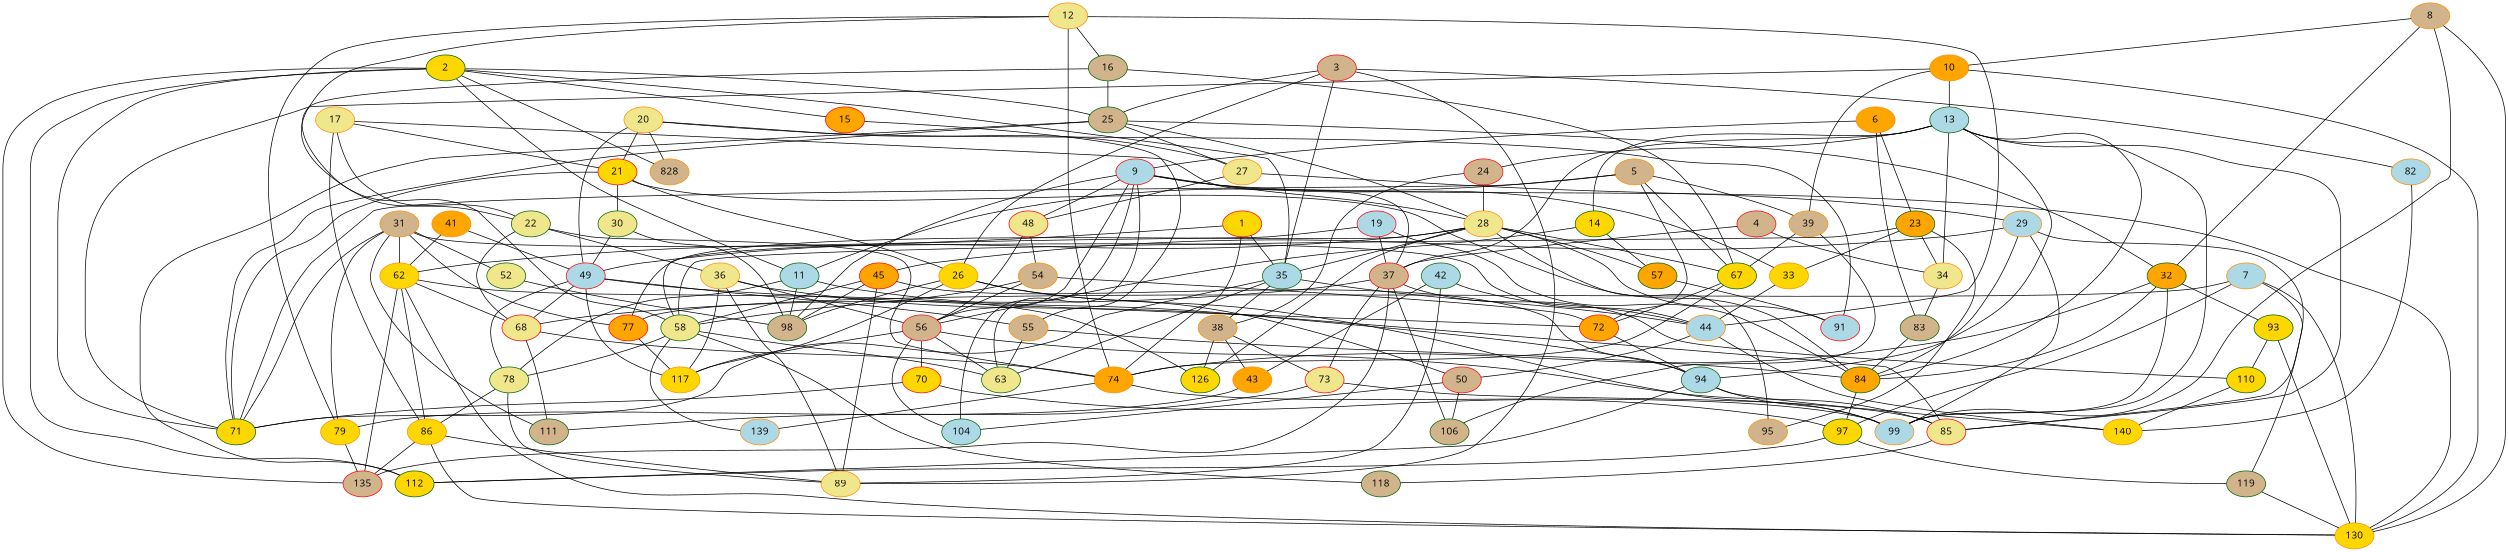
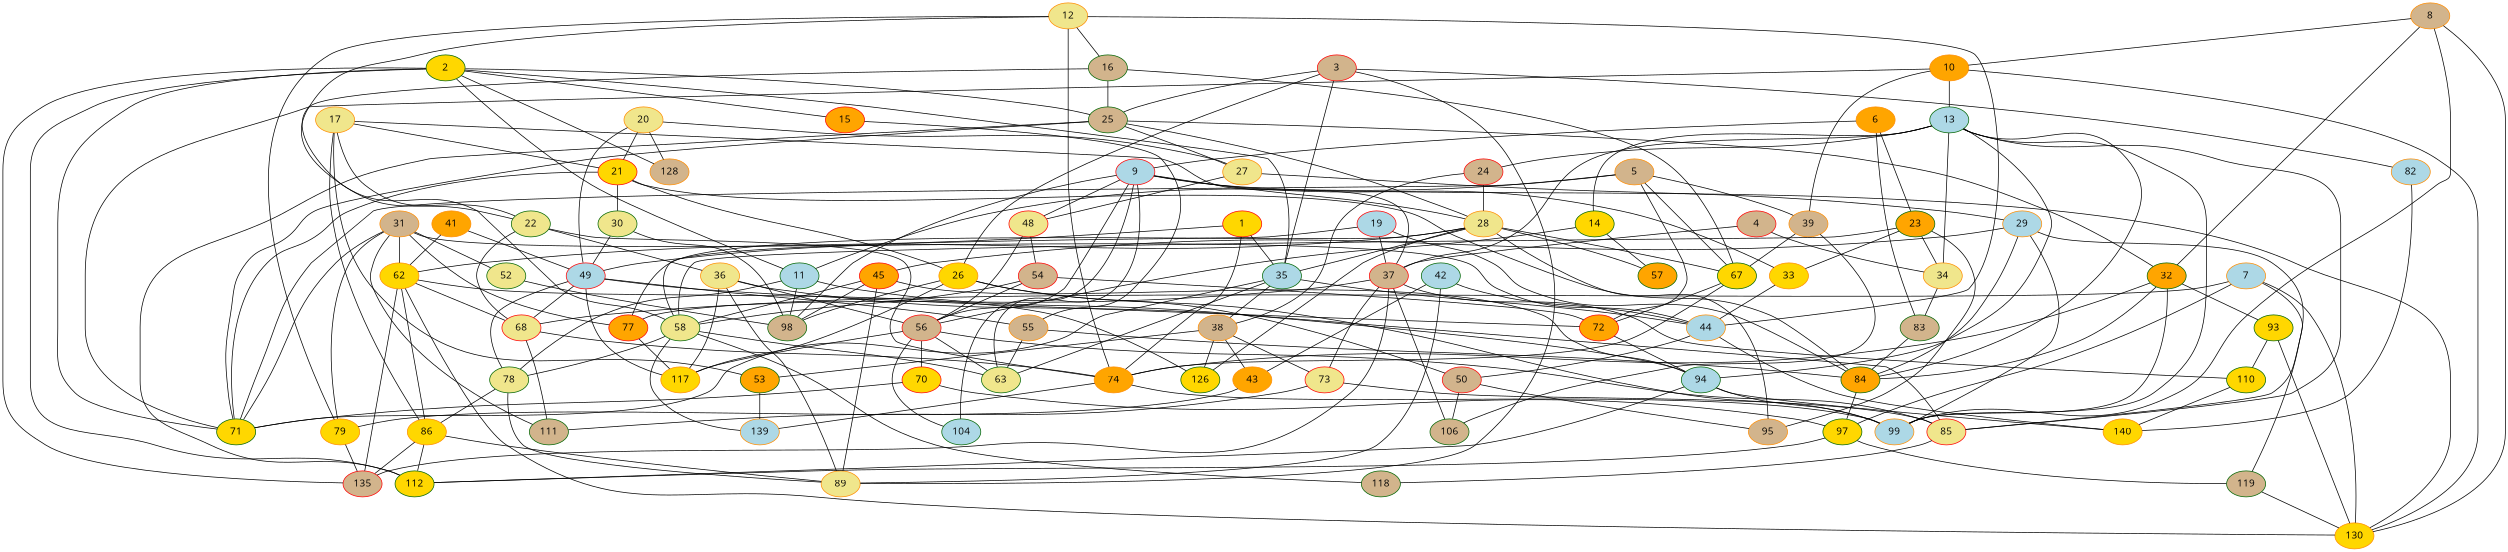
node "828": label "828" -> "128"
node "54": color darkorange -> red
node "91": removed
node "53": added
edge "50" -- "104": now "50" -- "95"
edge "86" -- "130": now "86" -- "112"
